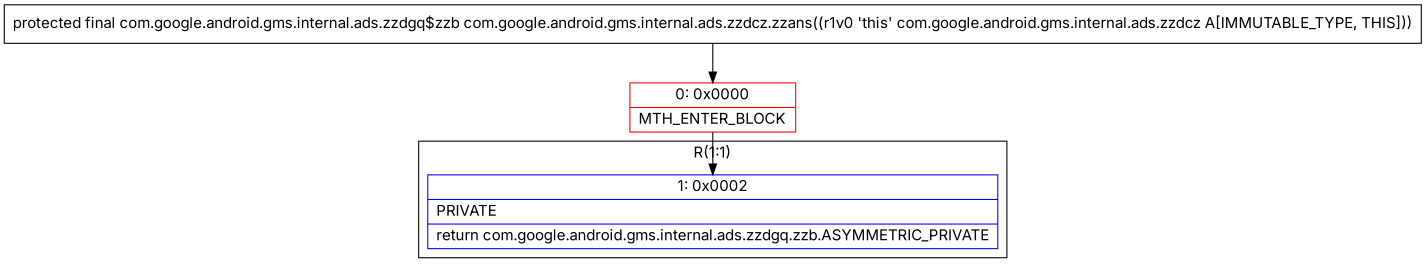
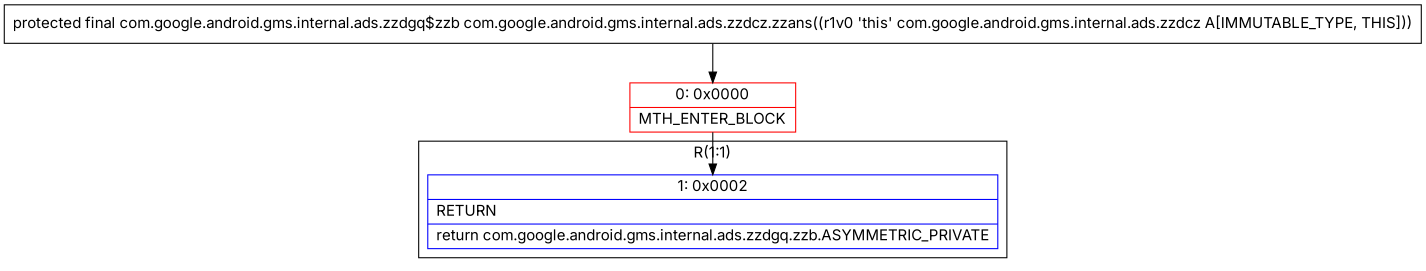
node "1: 0x0002": text "PRIVATE" -> "RETURN"
